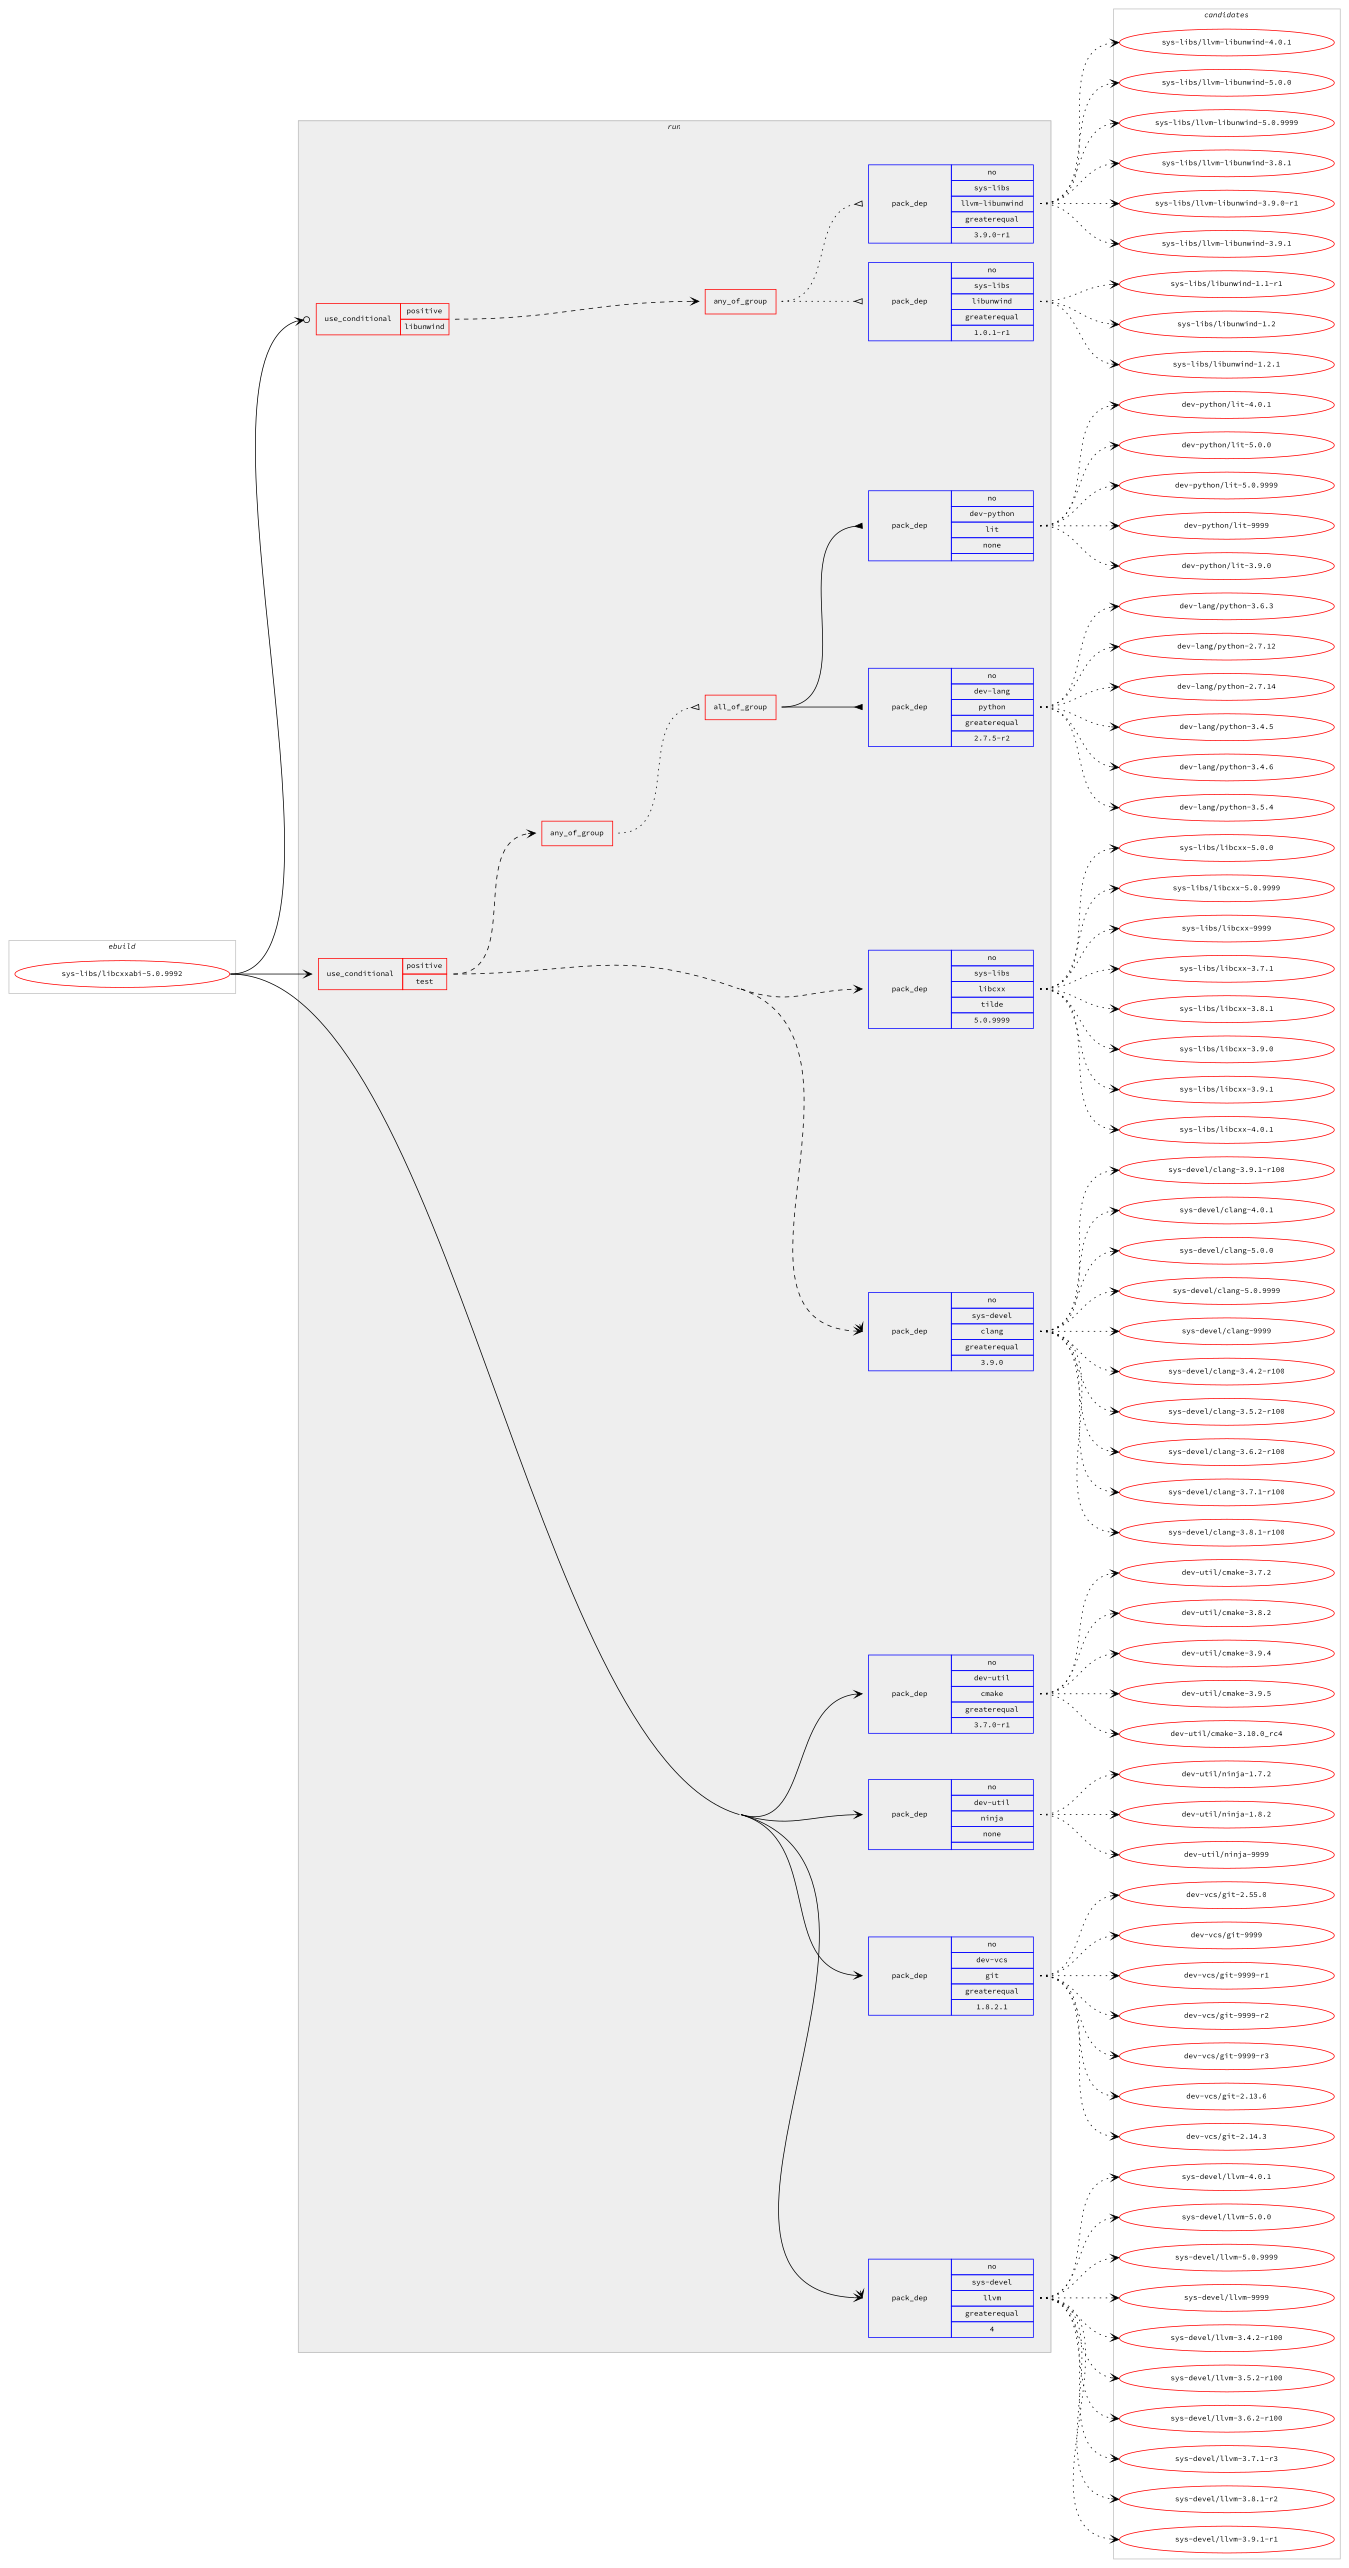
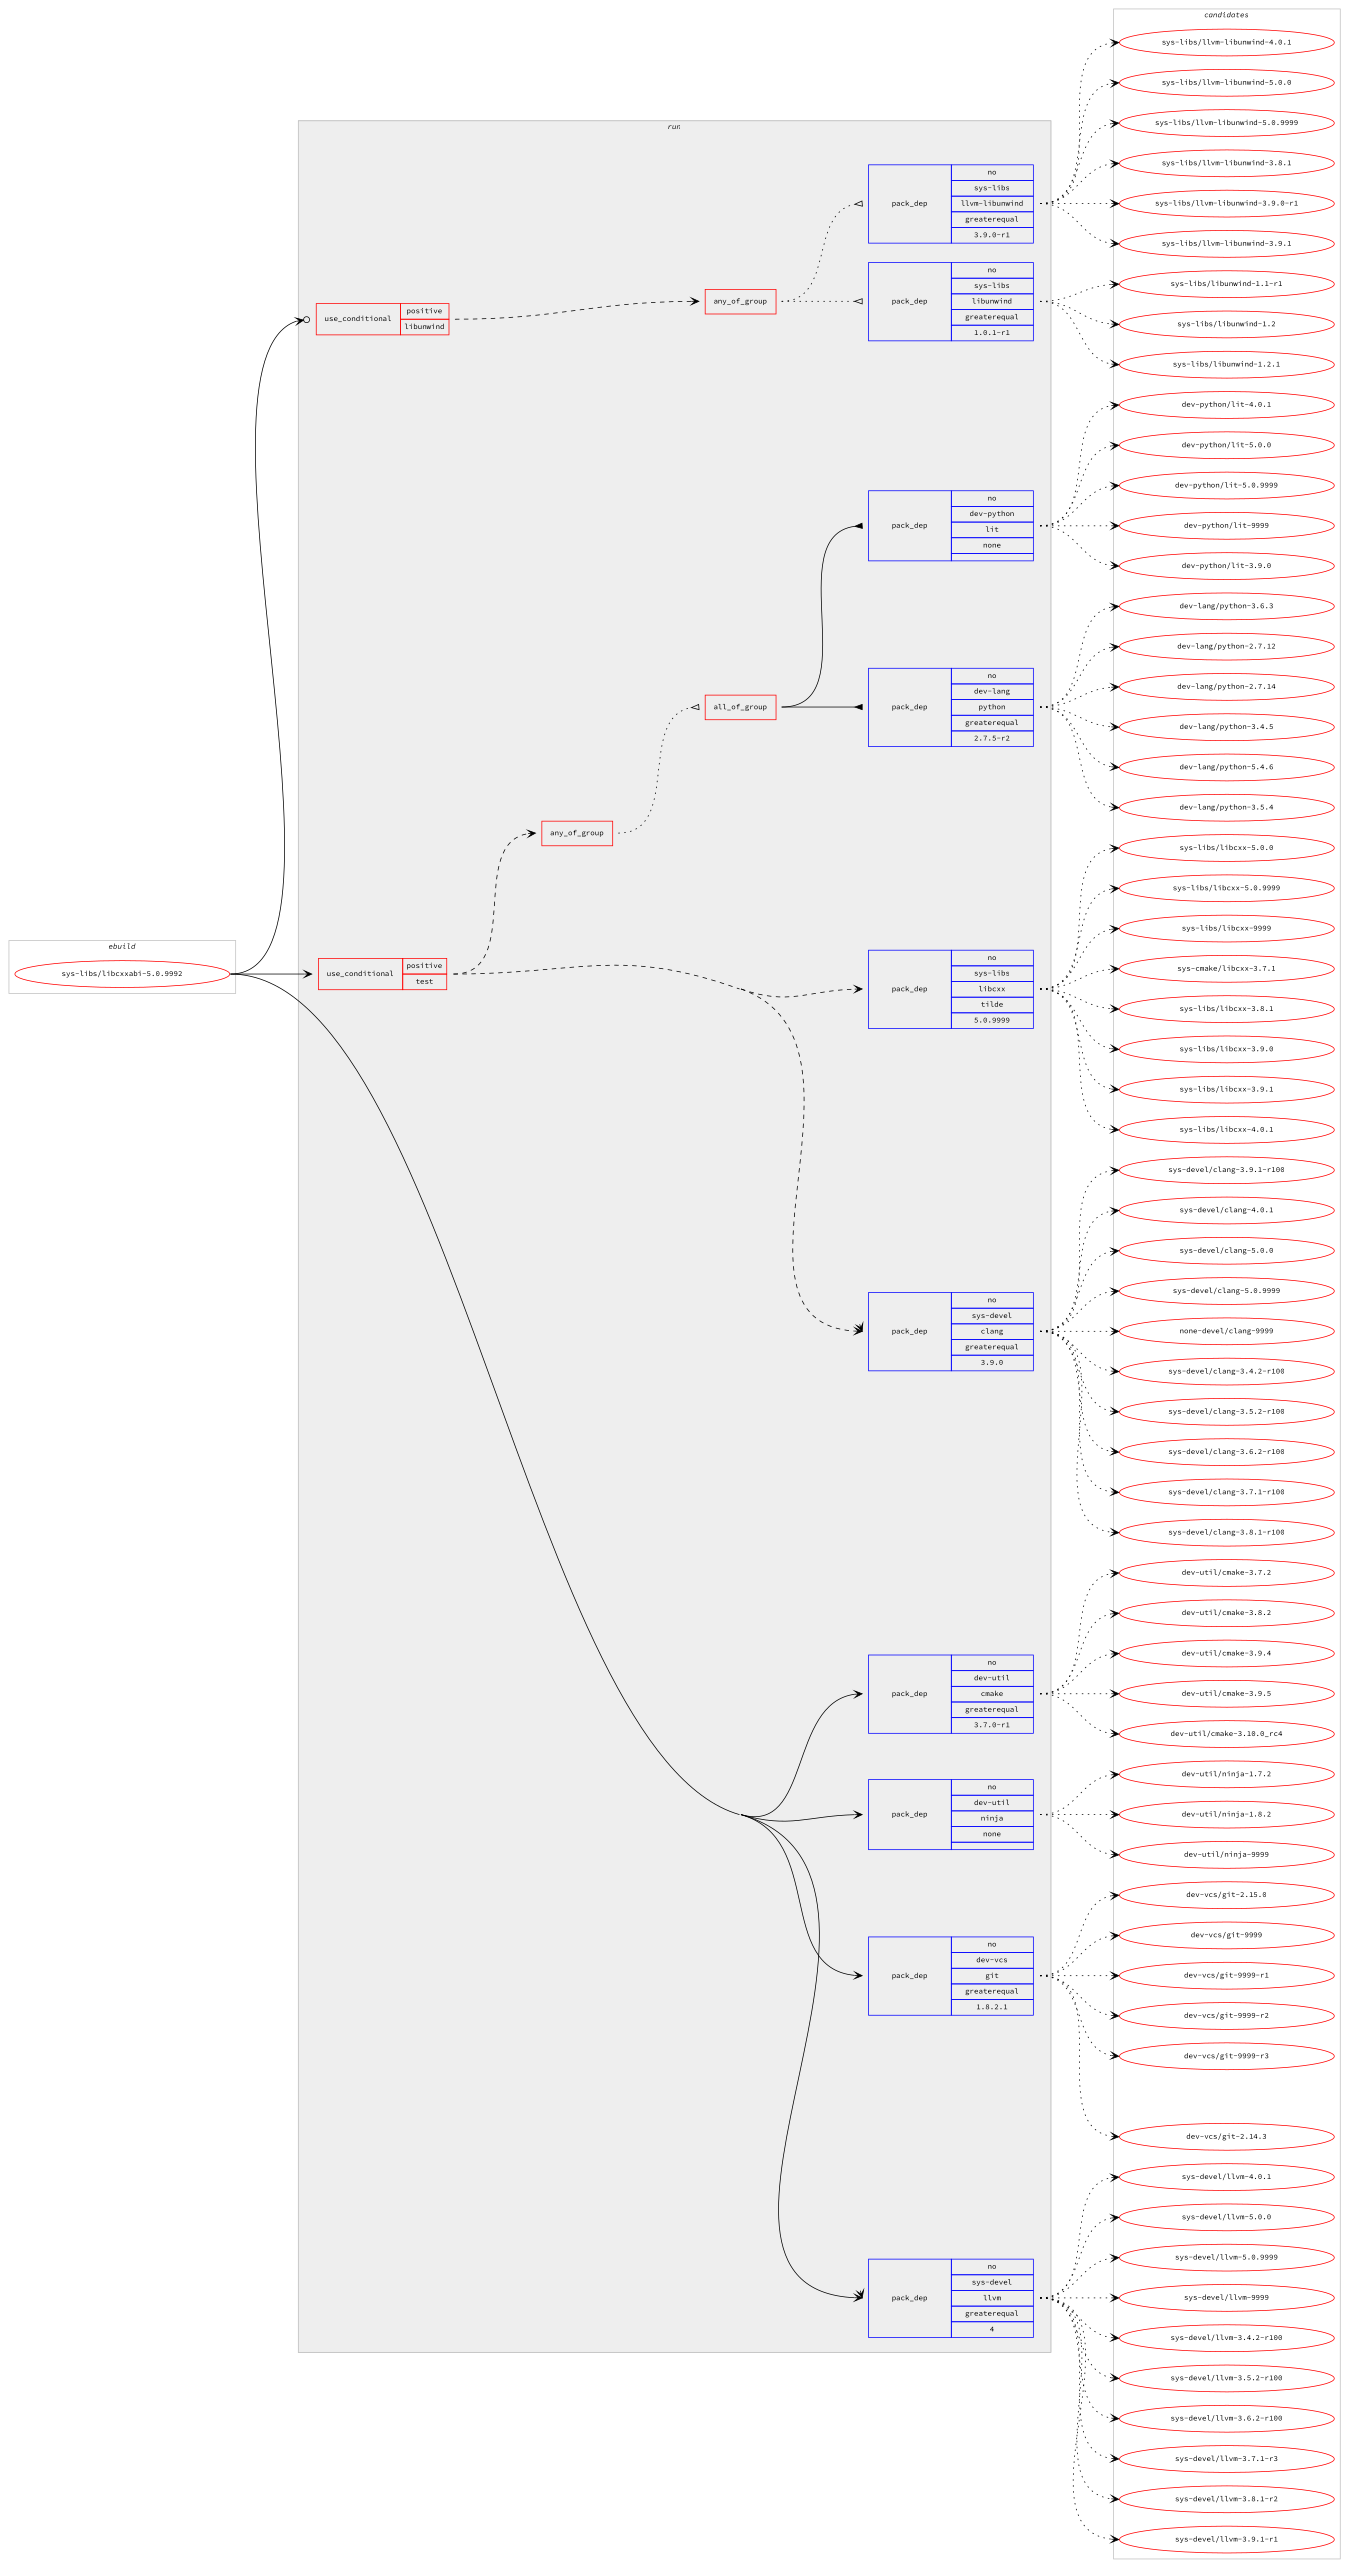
node "dev-lang/python-3.4.6": label "dev-lang/python-3.4.6" -> "dev-lang/python-5.4.6"
node "sys-libs/libcxx-3.7.1": label "sys-libs/libcxx-3.7.1" -> "sys-cmake/libcxx-3.7.1"
node "sys-devel/clang-9999": label "sys-devel/clang-9999" -> "none-devel/clang-9999"
node "dev-vcs/git-2.55.0": label "dev-vcs/git-2.55.0" -> "dev-vcs/git-2.15.0"
node "dev-vcs/git-2.13.6": removed
